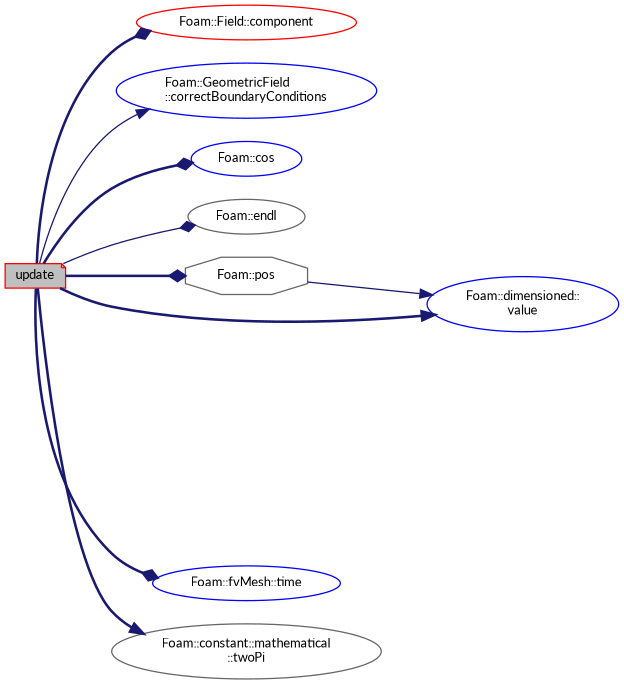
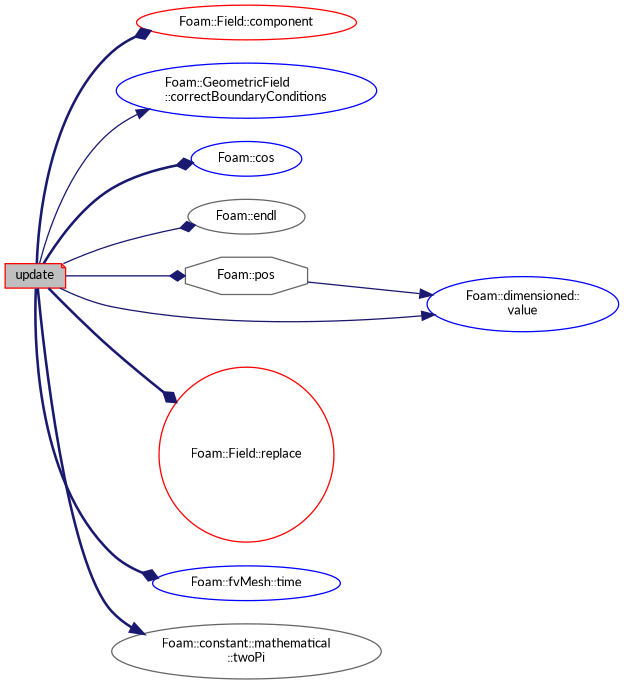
edge "update" -> "Foam::pos": style bold -> solid
edge "update" -> "Foam::dimensioned:: value": style bold -> solid
node "Foam::Field::replace": added
